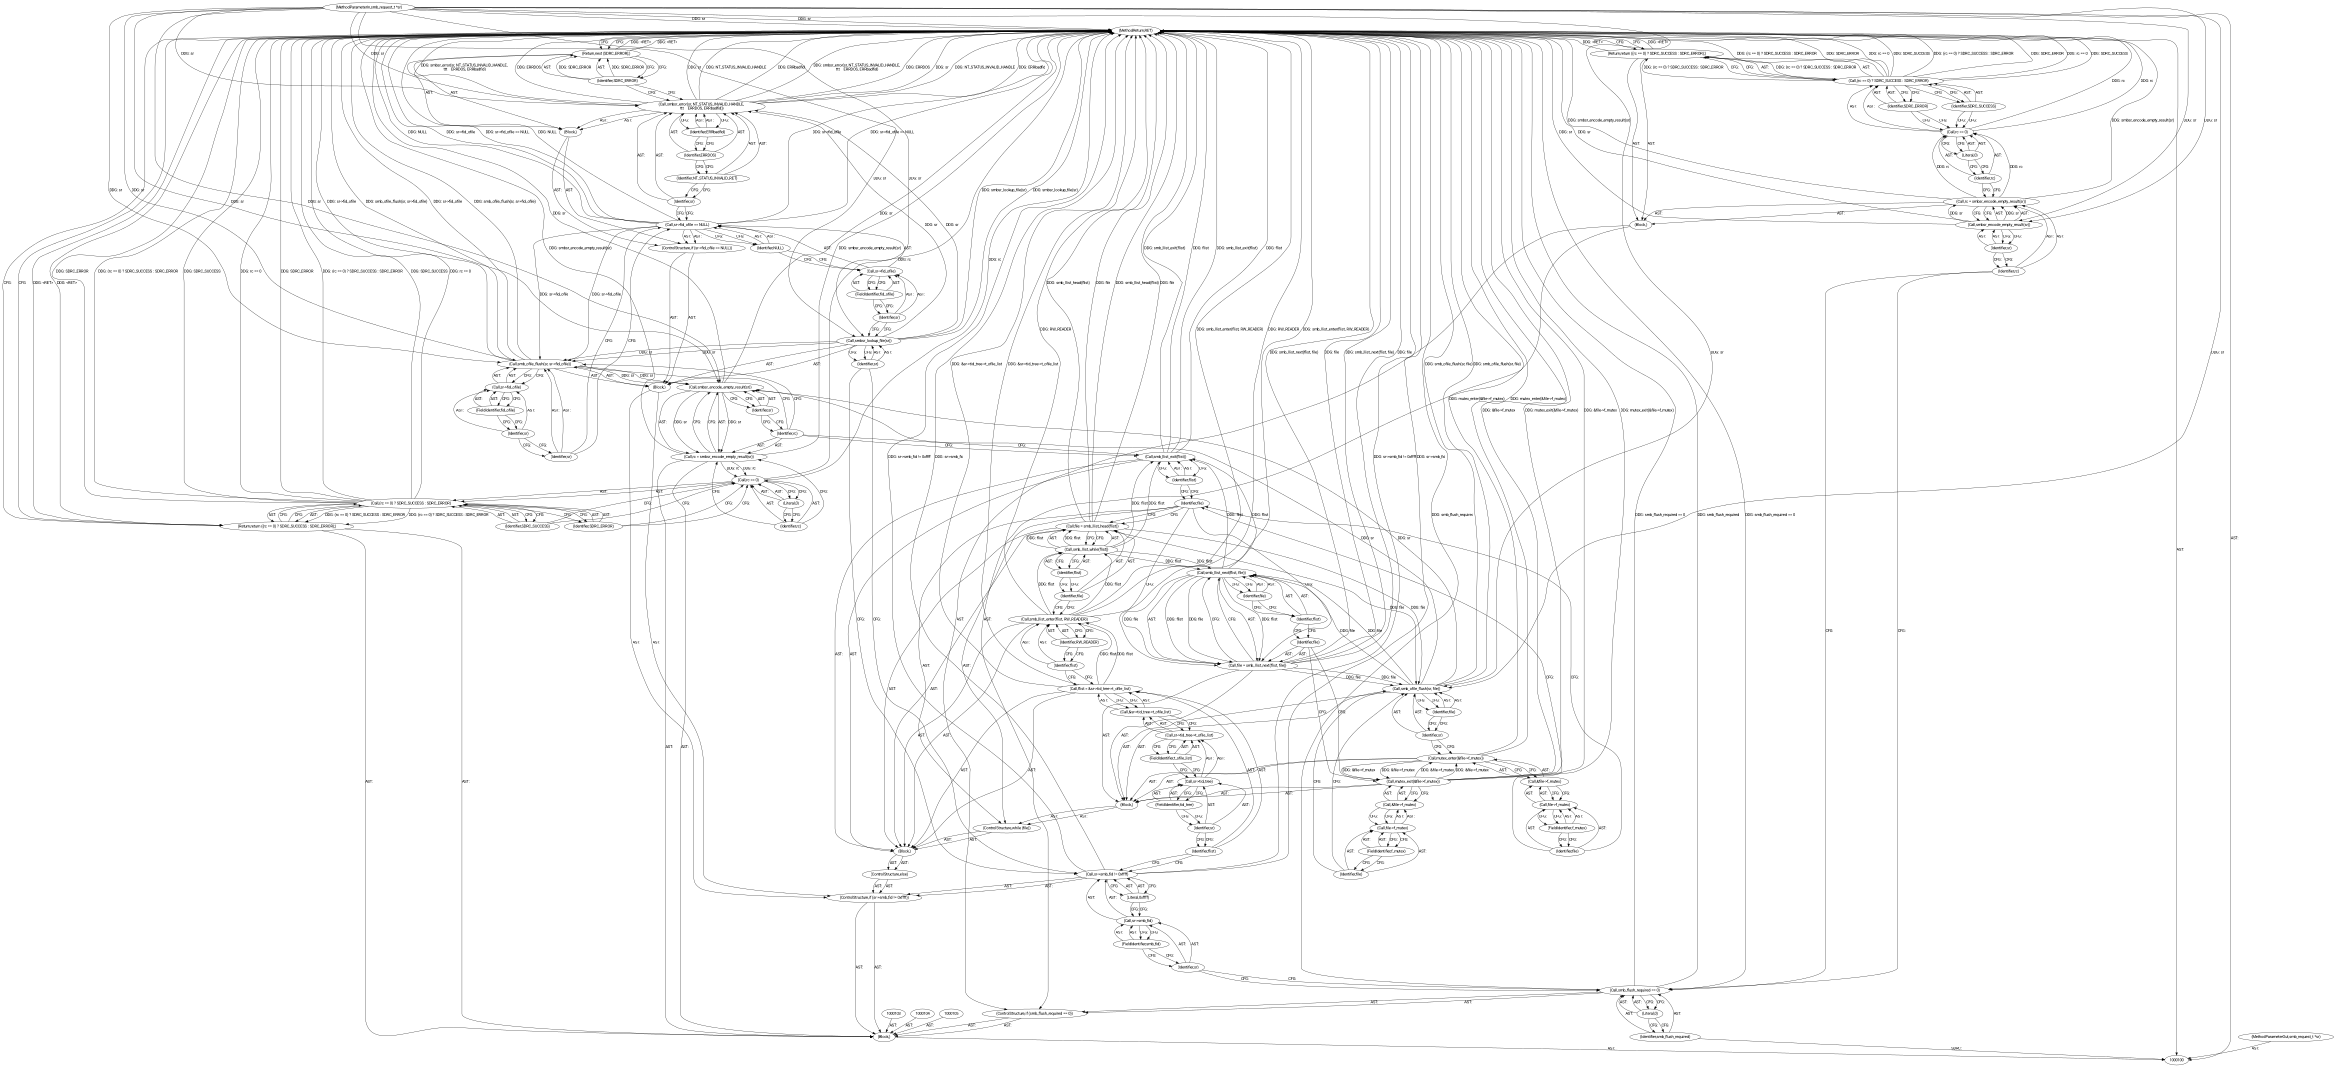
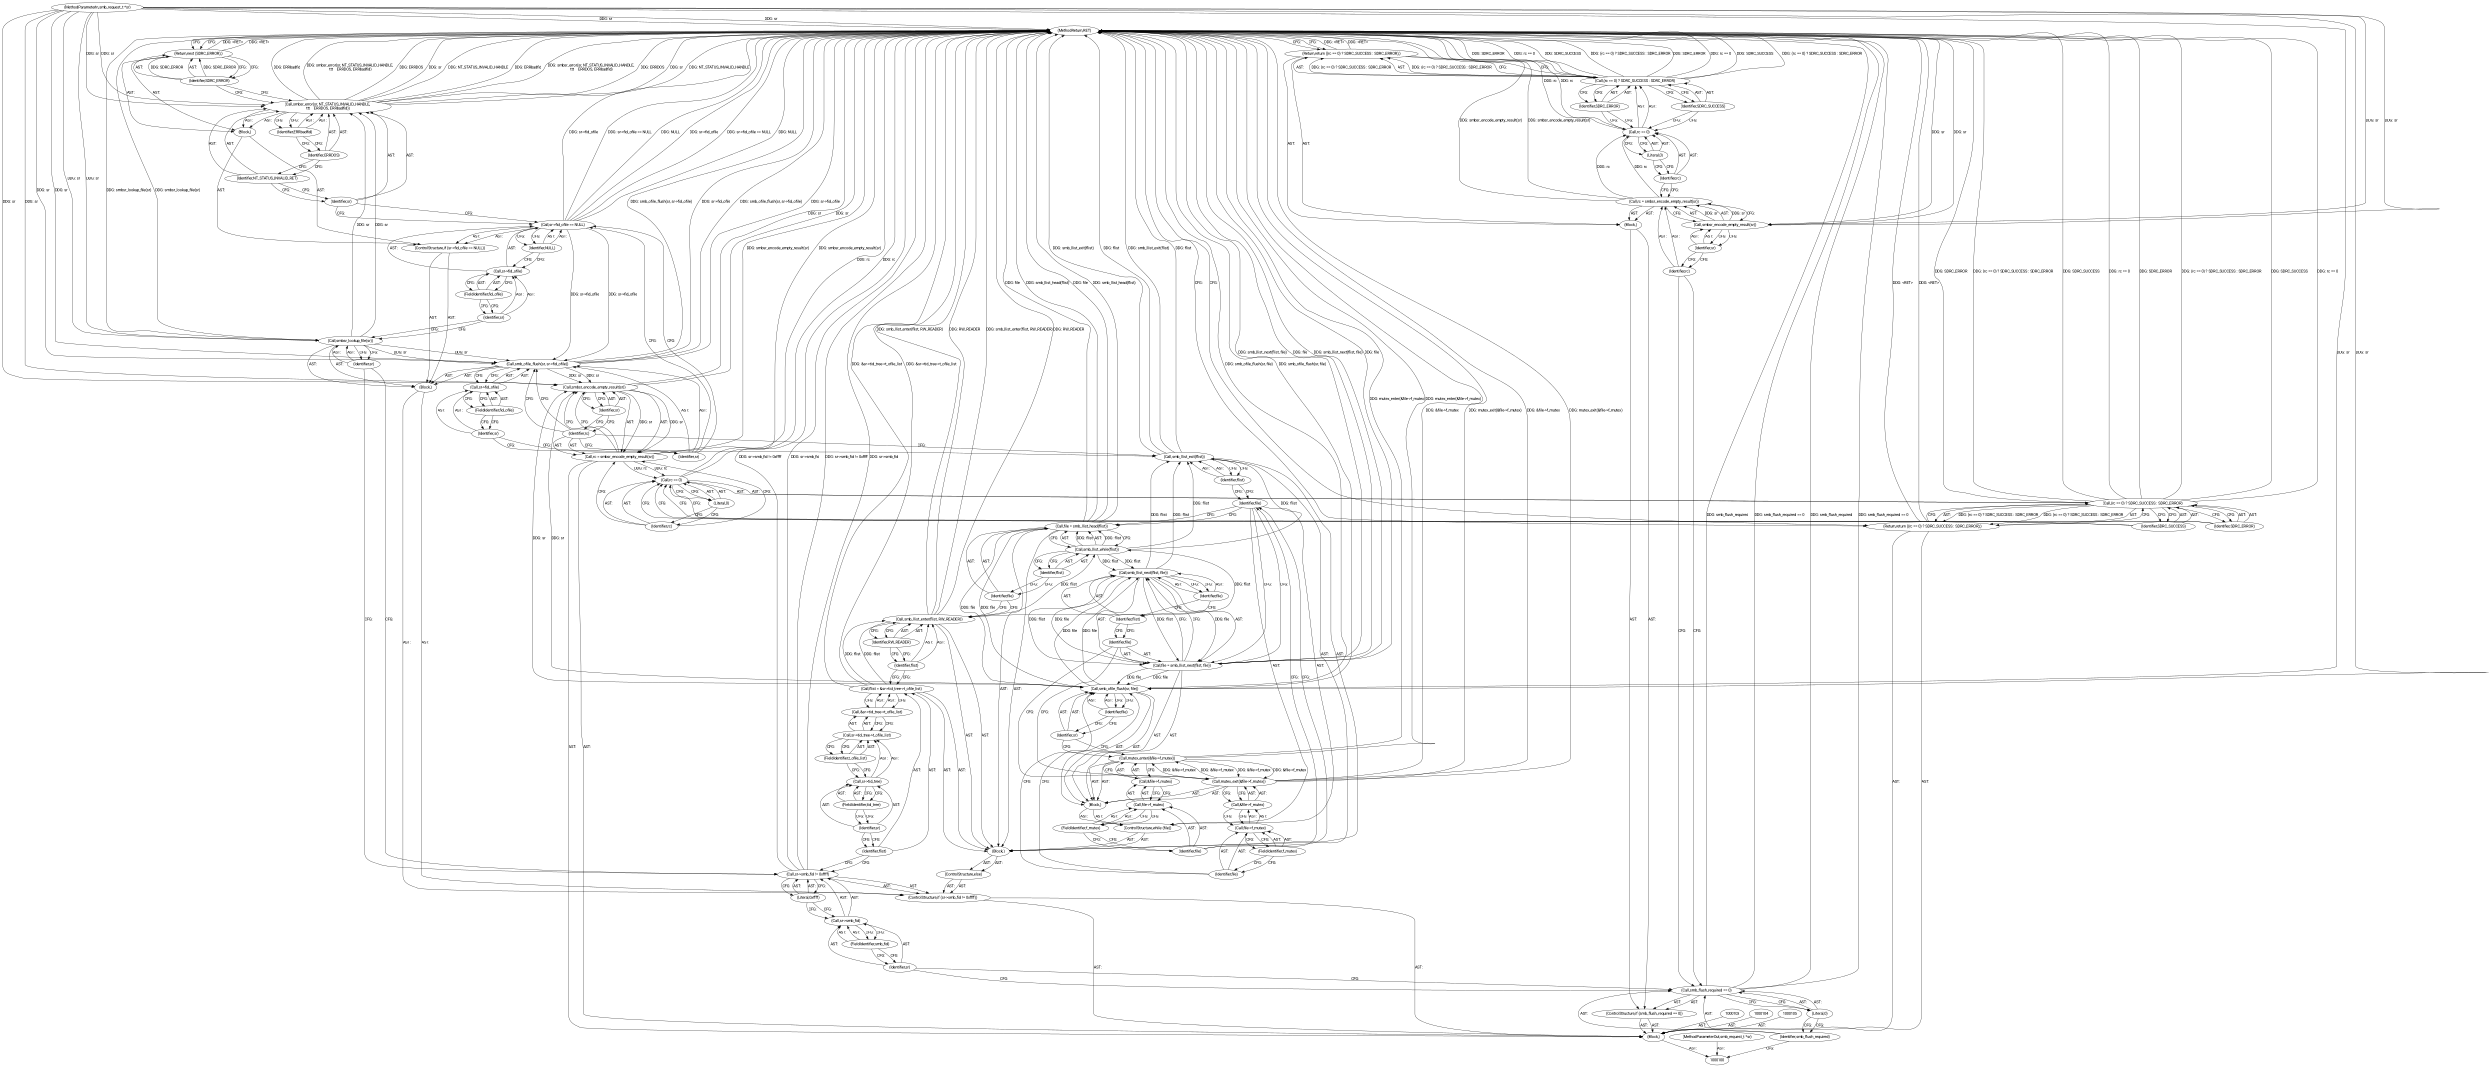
edge "(MethodParameterIn,smb_request_t *sr)" -> "1000100": removed, label "AST:"
edge "(MethodReturn,RET)" -> "1000100": removed, label "AST:"
edge "(Identifier,smb_flush_required)" -> "1000100": label "SDRC: " -> "CFG: "
